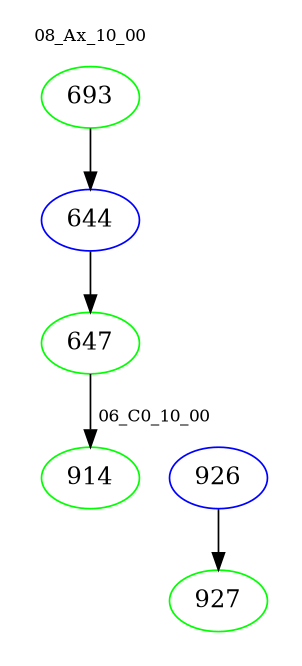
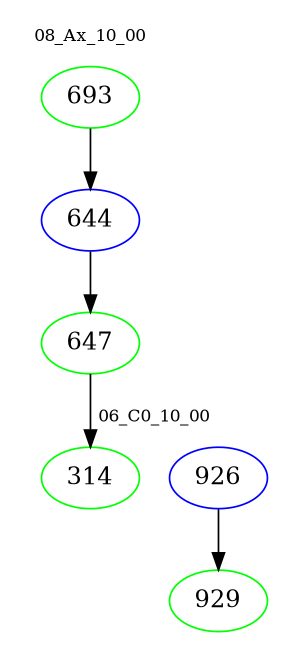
node "914": label "914" -> "314"
node "927": label "927" -> "929"
